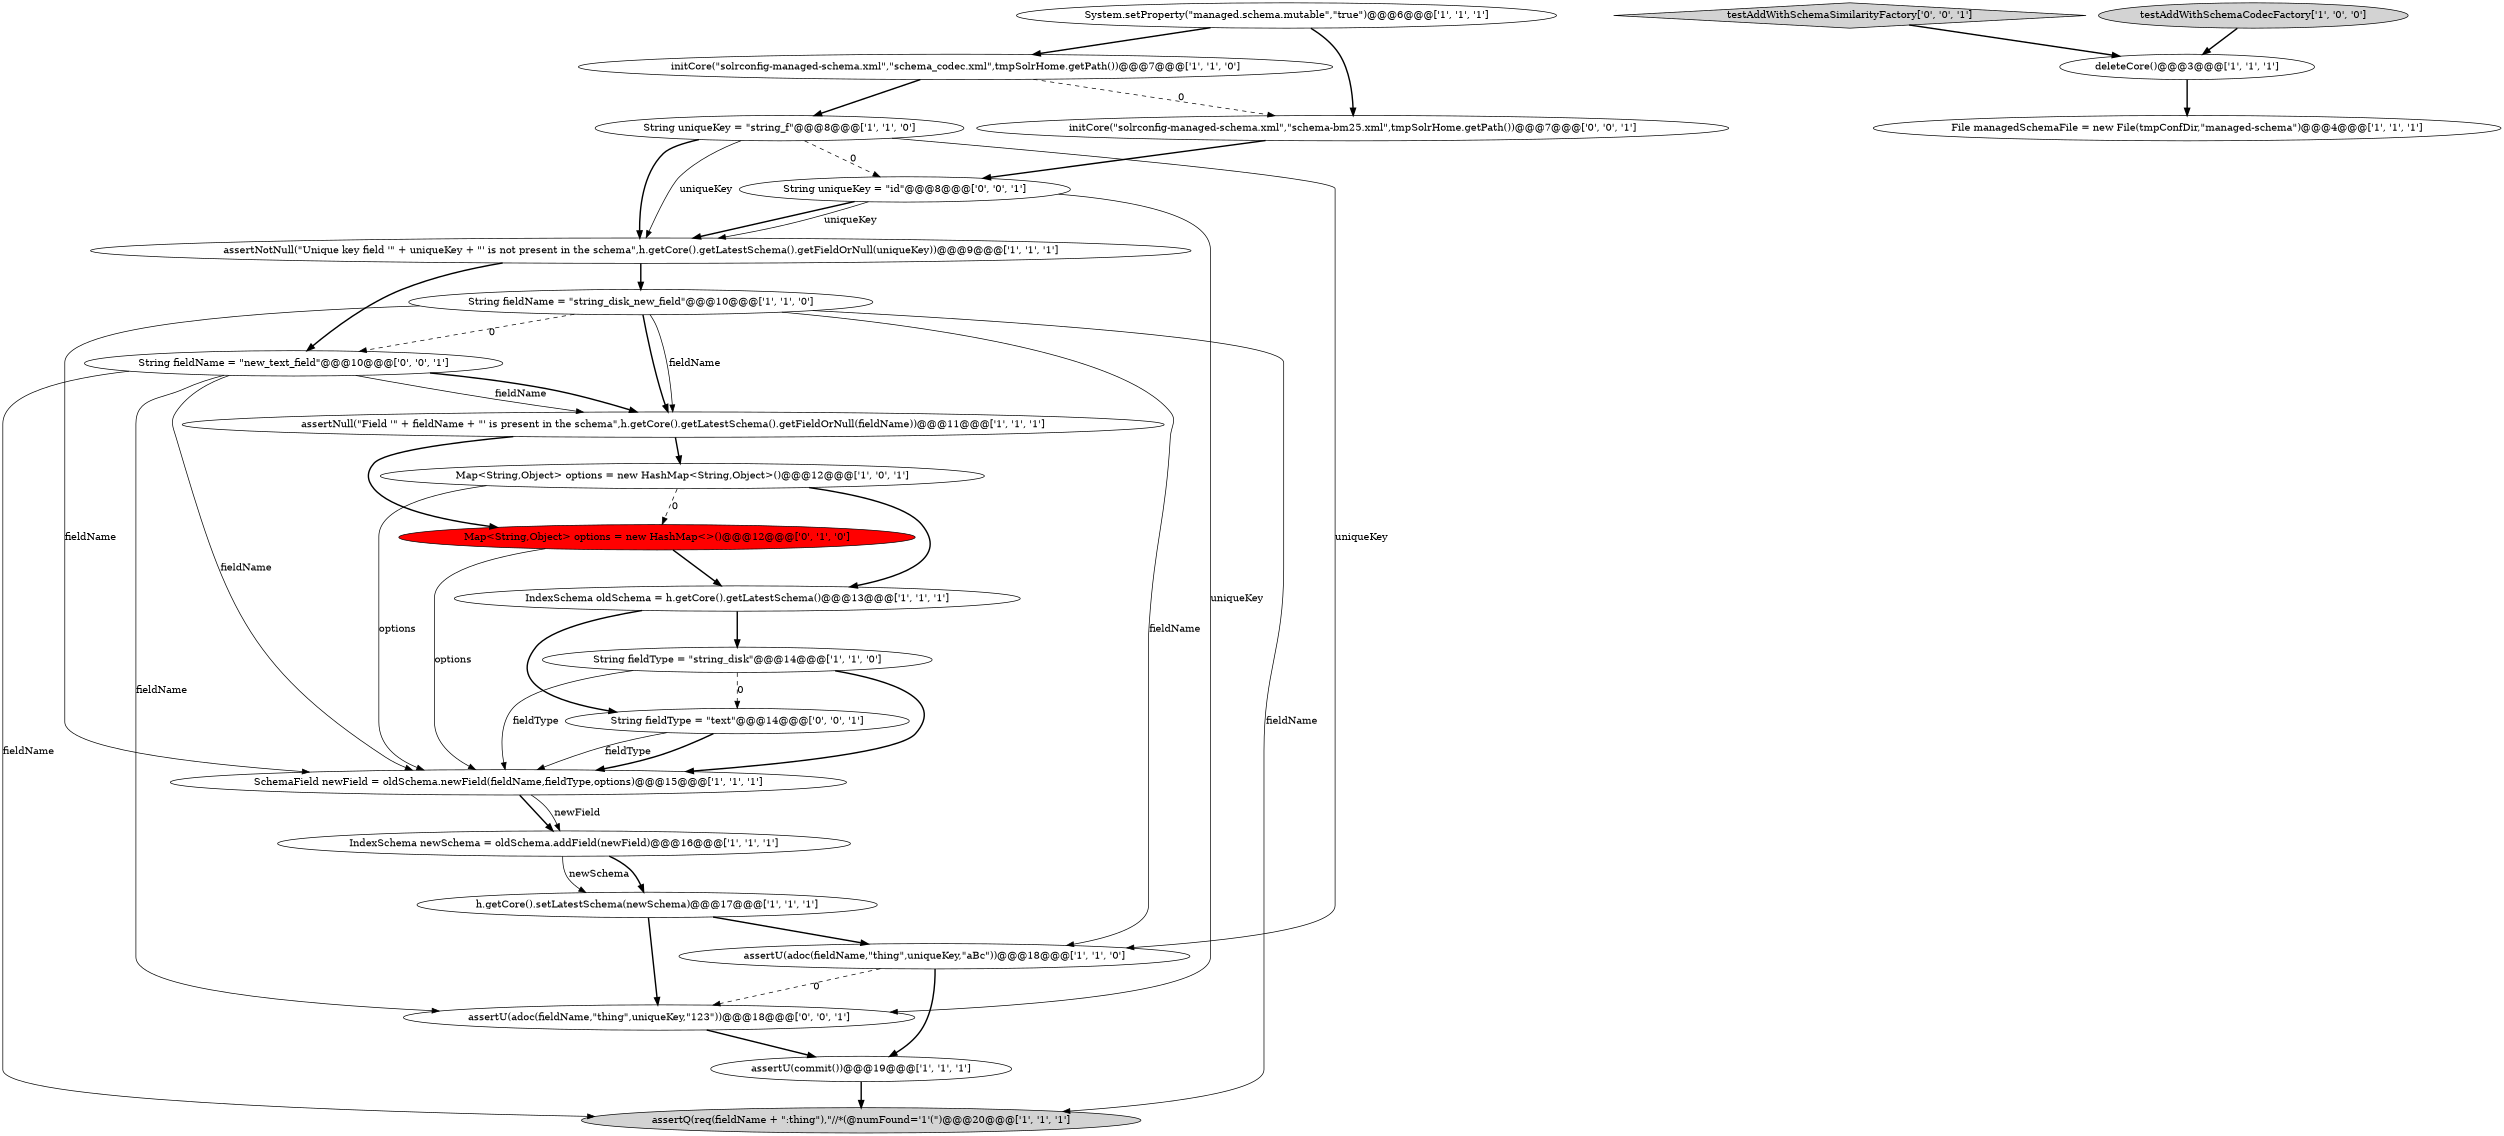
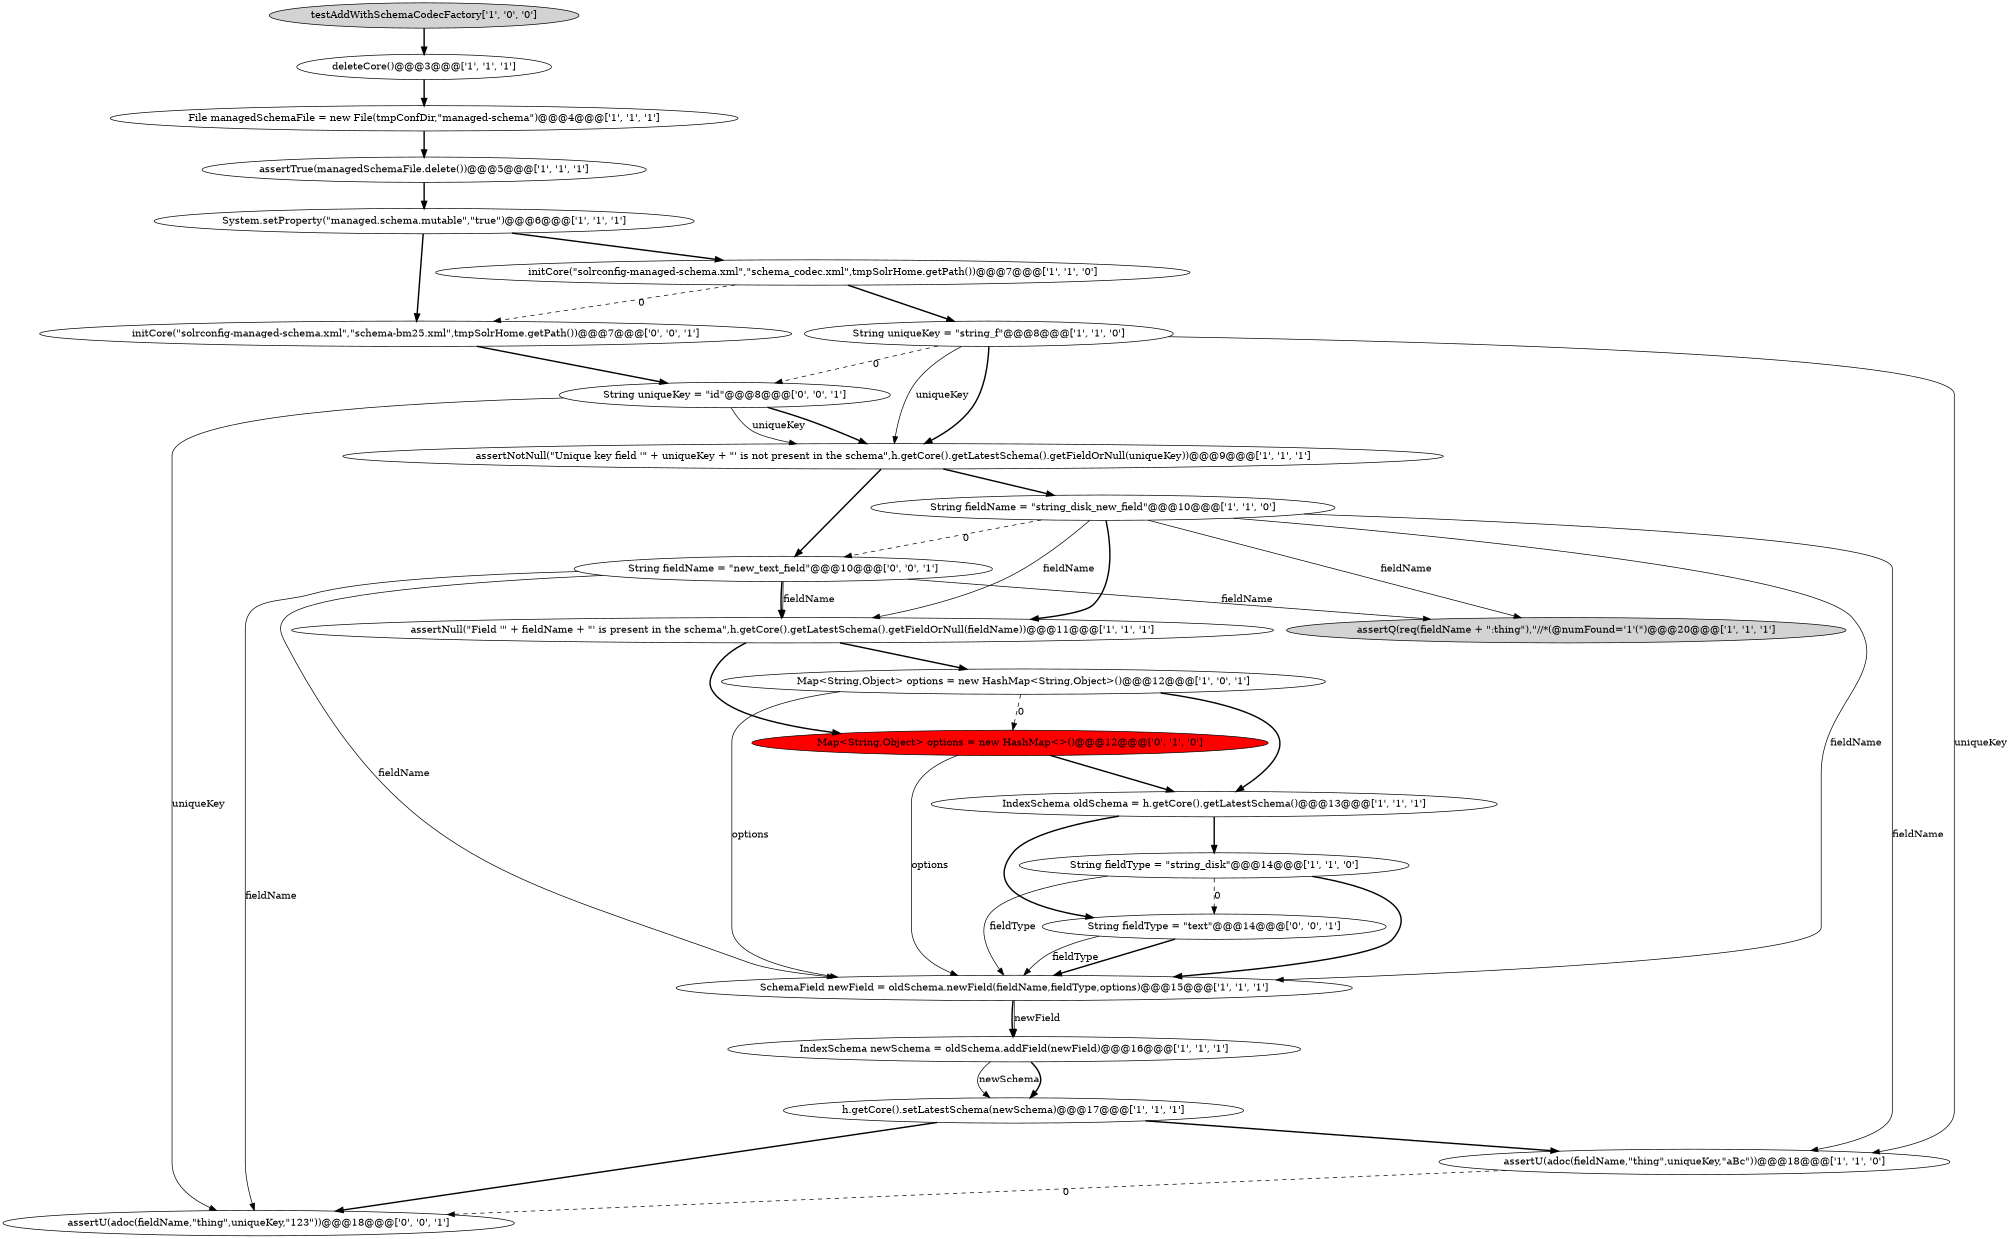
node "testAddWithSchemaSimilarityFactory['0', '0', '1']": removed
node "assertTrue(managedSchemaFile.delete())@@@5@@@['1', '1', '1']": added
node "assertU(commit())@@@19@@@['1', '1', '1']": removed
